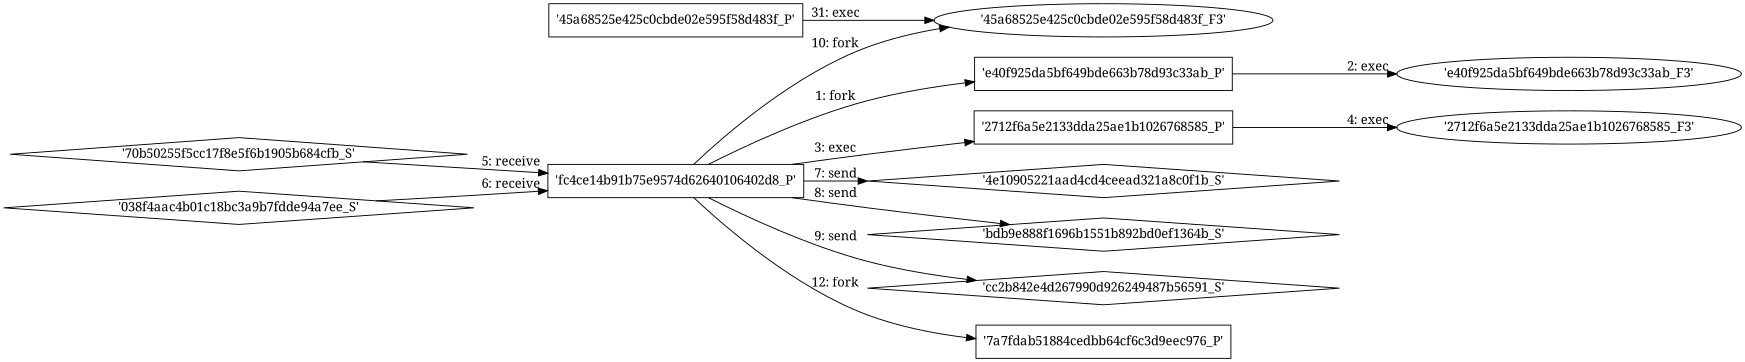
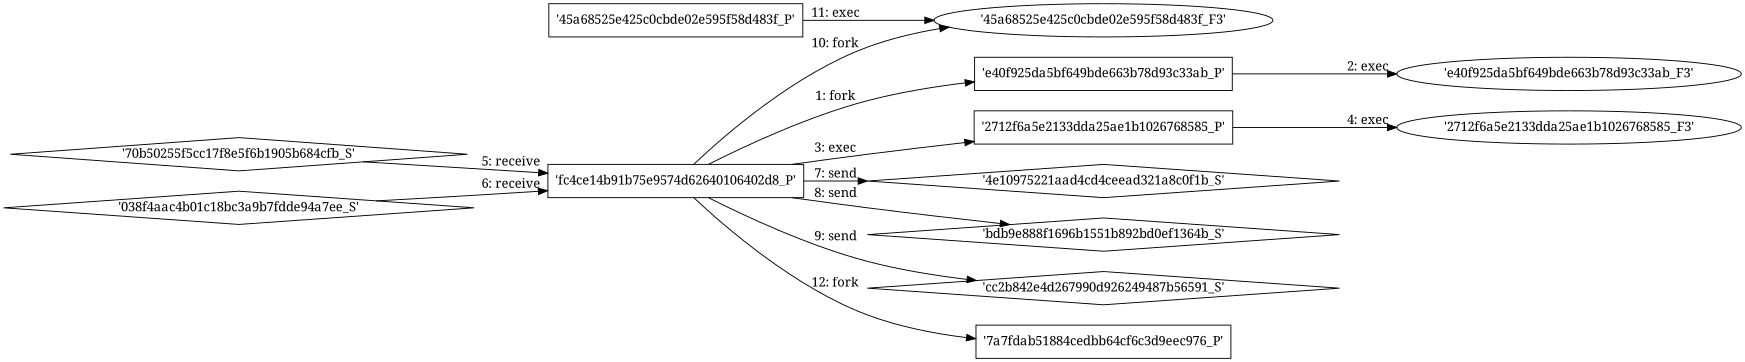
edge "'45a68525e425c0cbde02e595f58d483f_P'" -> "'45a68525e425c0cbde02e595f58d483f_F3'": label "31: exec" -> "11: exec"
node "'4e10905221aad4cd4ceead321a8c0f1b_S'": label "'4e10905221aad4cd4ceead321a8c0f1b_S'" -> "'4e10975221aad4cd4ceead321a8c0f1b_S'"
